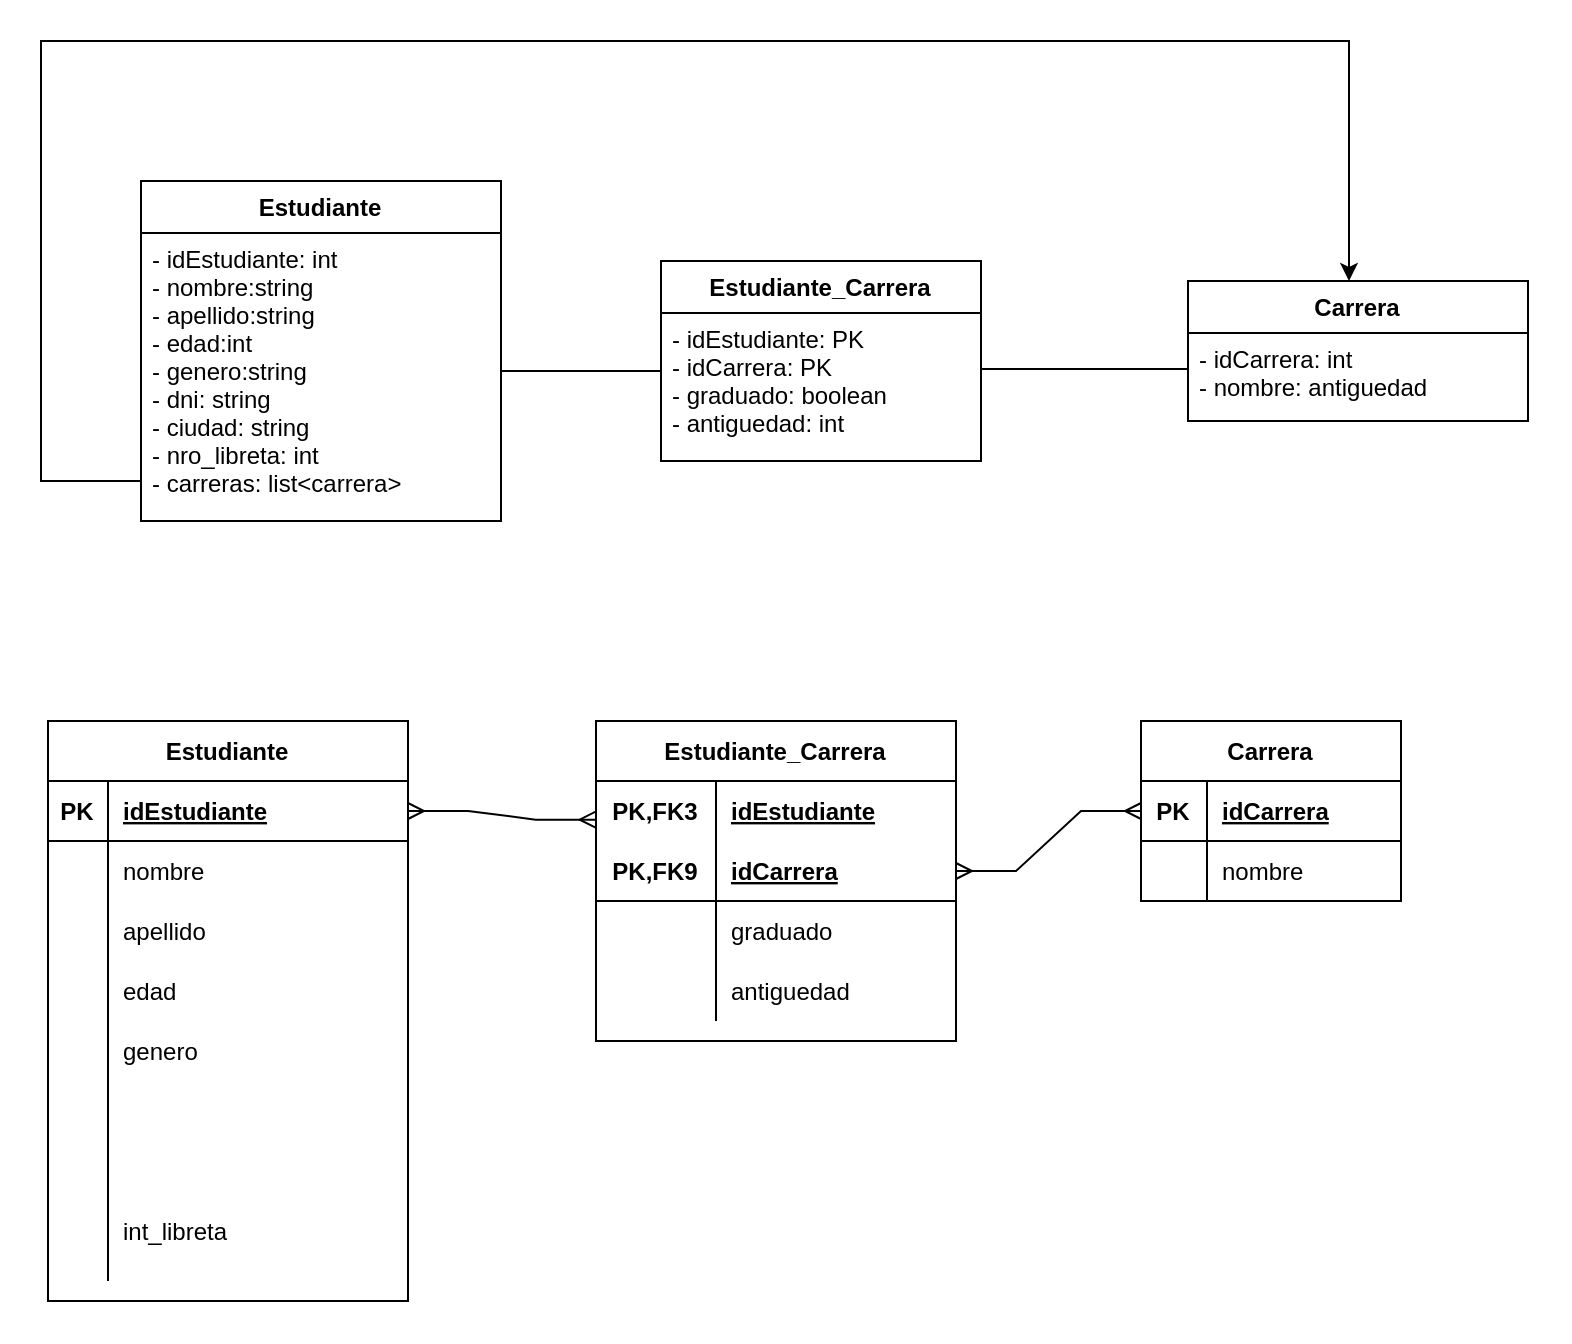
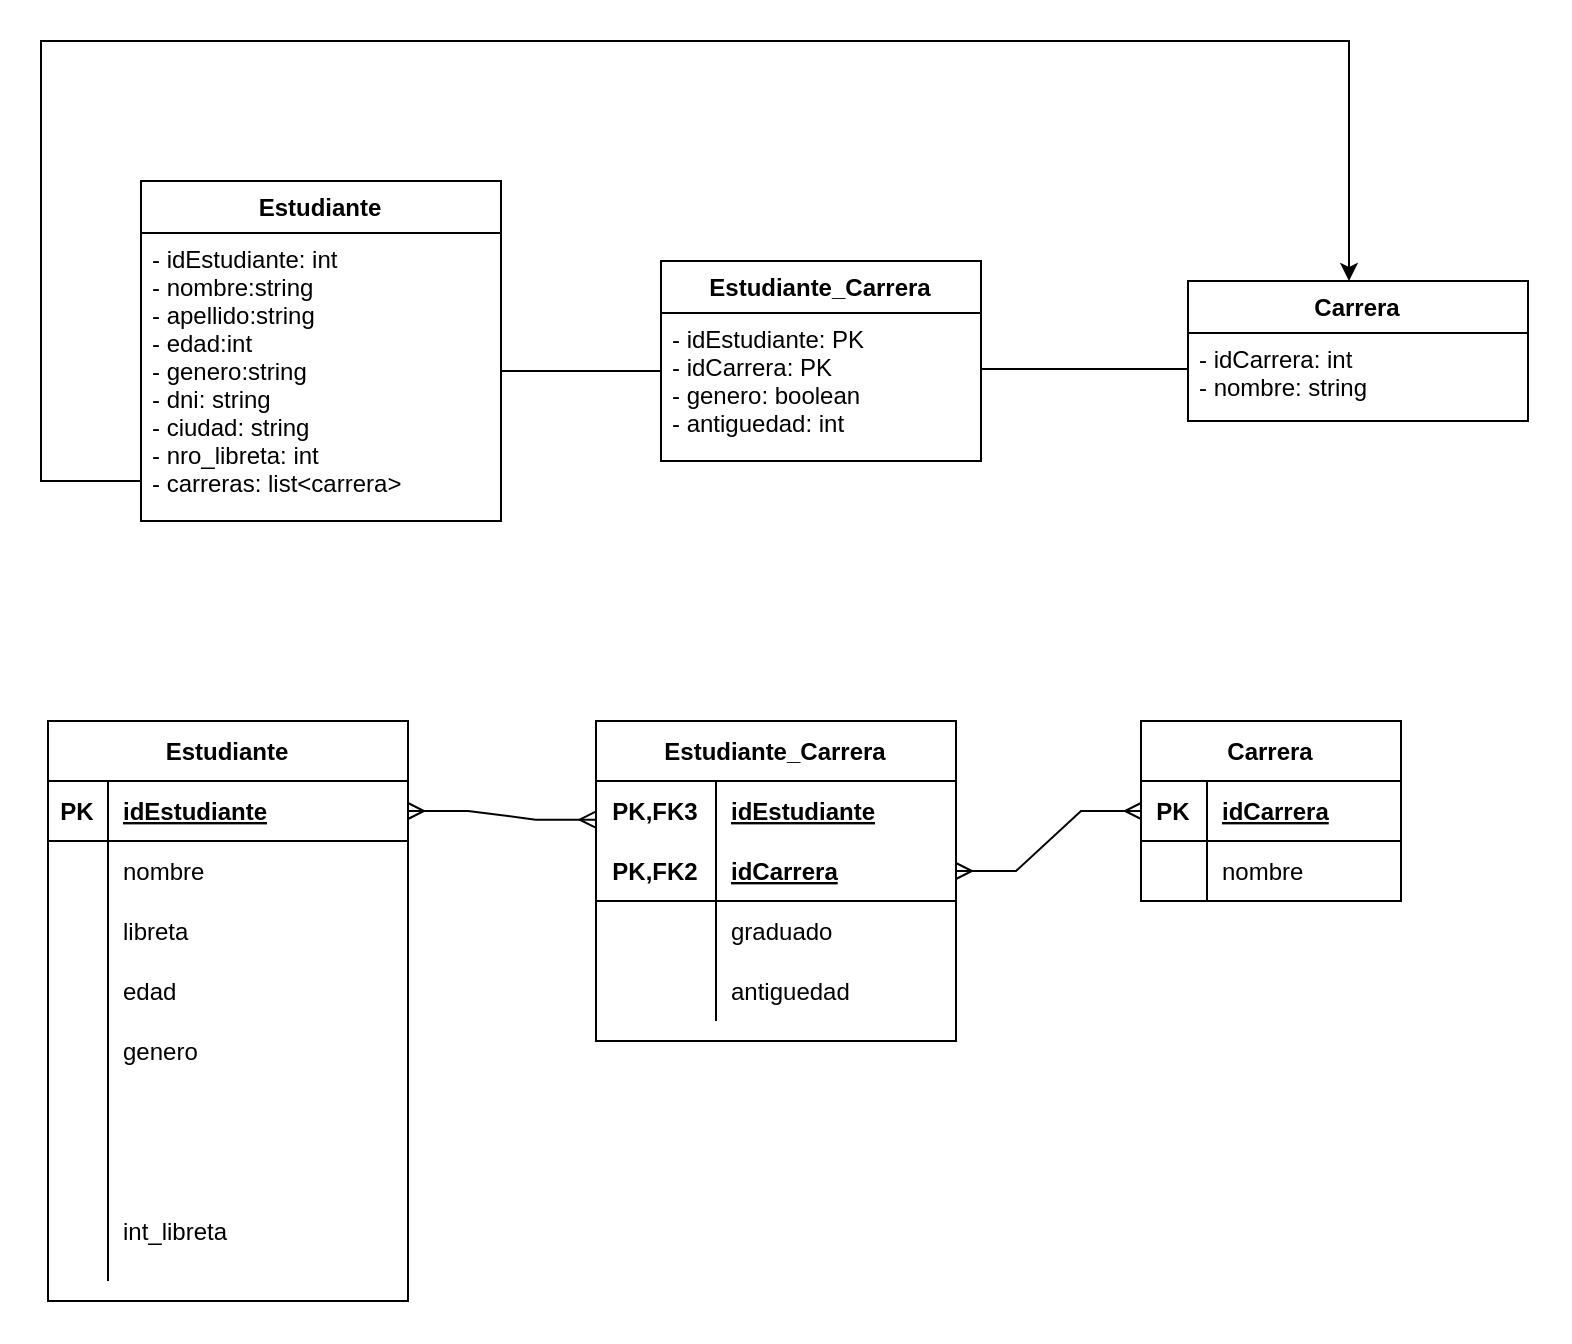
node "- idEstudiante: PK - idCarrera: PK - graduado: boolean - antiguedad: int": label "- idEstudiante: PK - idCarrera: PK - graduado: boolean - antiguedad: int" -> "- idEstudiante: PK - idCarrera: PK - genero: boolean - antiguedad: int"
node "- idCarrera: int - nombre: antiguedad": label "- idCarrera: int - nombre: antiguedad" -> "- idCarrera: int - nombre: string"
node "PK,FK9": label "PK,FK9" -> "PK,FK2"
node "apellido": label "apellido" -> "libreta"
